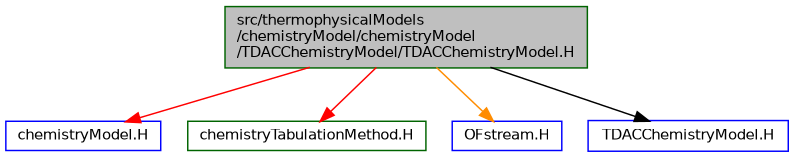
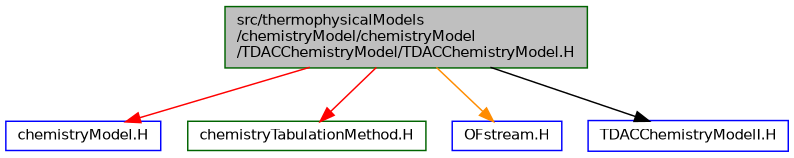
node "TDACChemistryModel.H": label "TDACChemistryModel.H" -> "TDACChemistryModelI.H"
